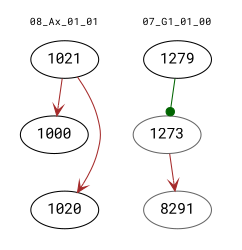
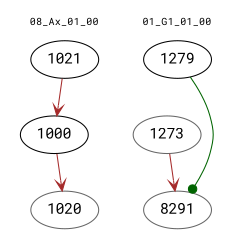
cluster "08_Ax_01_01": label "08_Ax_01_01" -> "08_Ax_01_00"
cluster "07_G1_01_00": label "07_G1_01_00" -> "01_G1_01_00"
edge "1279" -> "1273": now "1279" -> "8291"
edge "1021" -> "1020": now "1000" -> "1020"
node "1020": color black -> gray40
